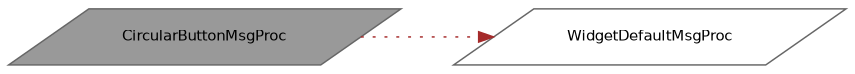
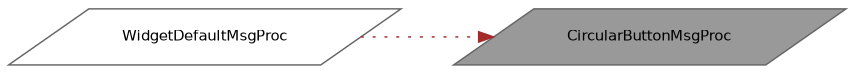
edge "CircularButtonMsgProc" -> "WidgetDefaultMsgProc": reversed
